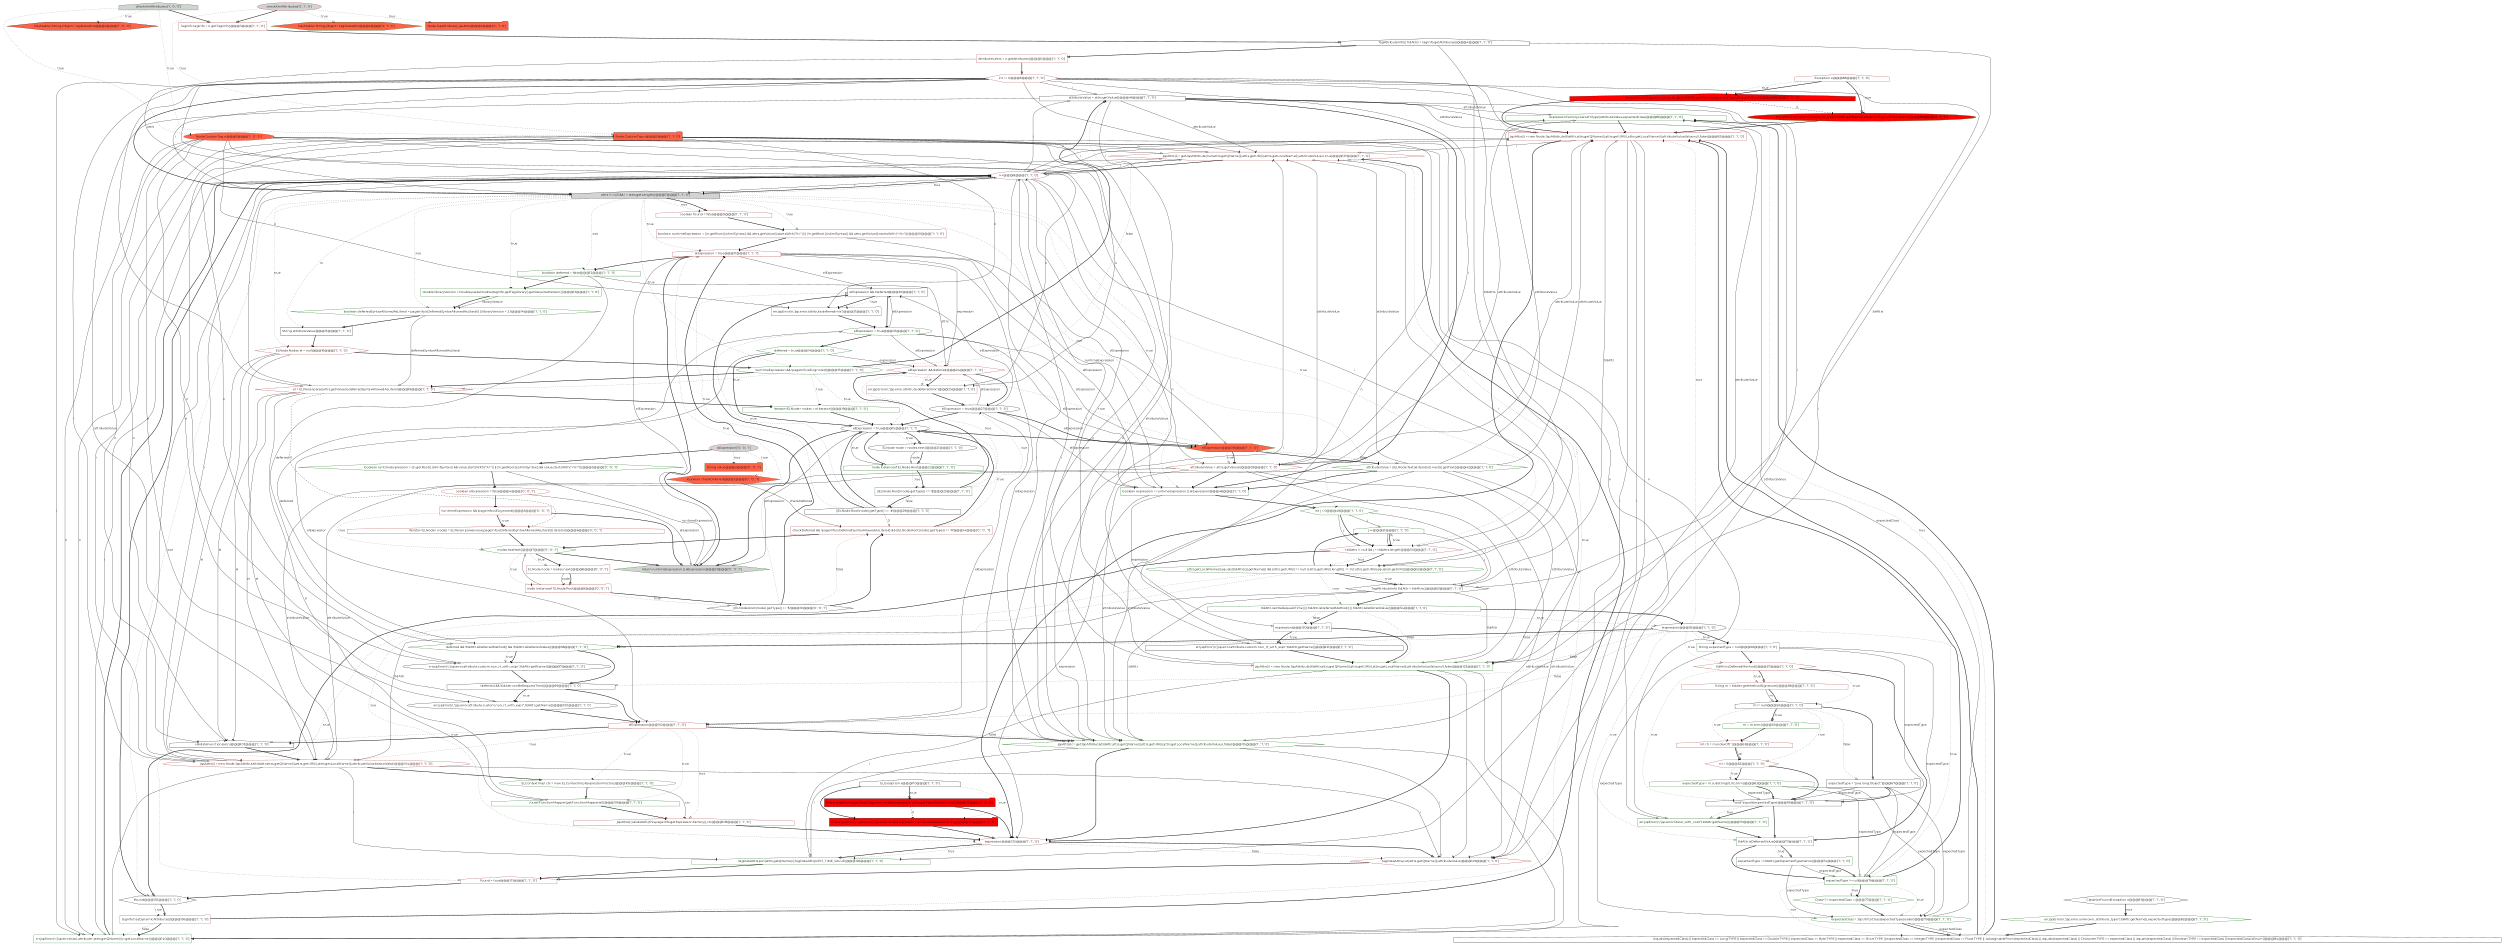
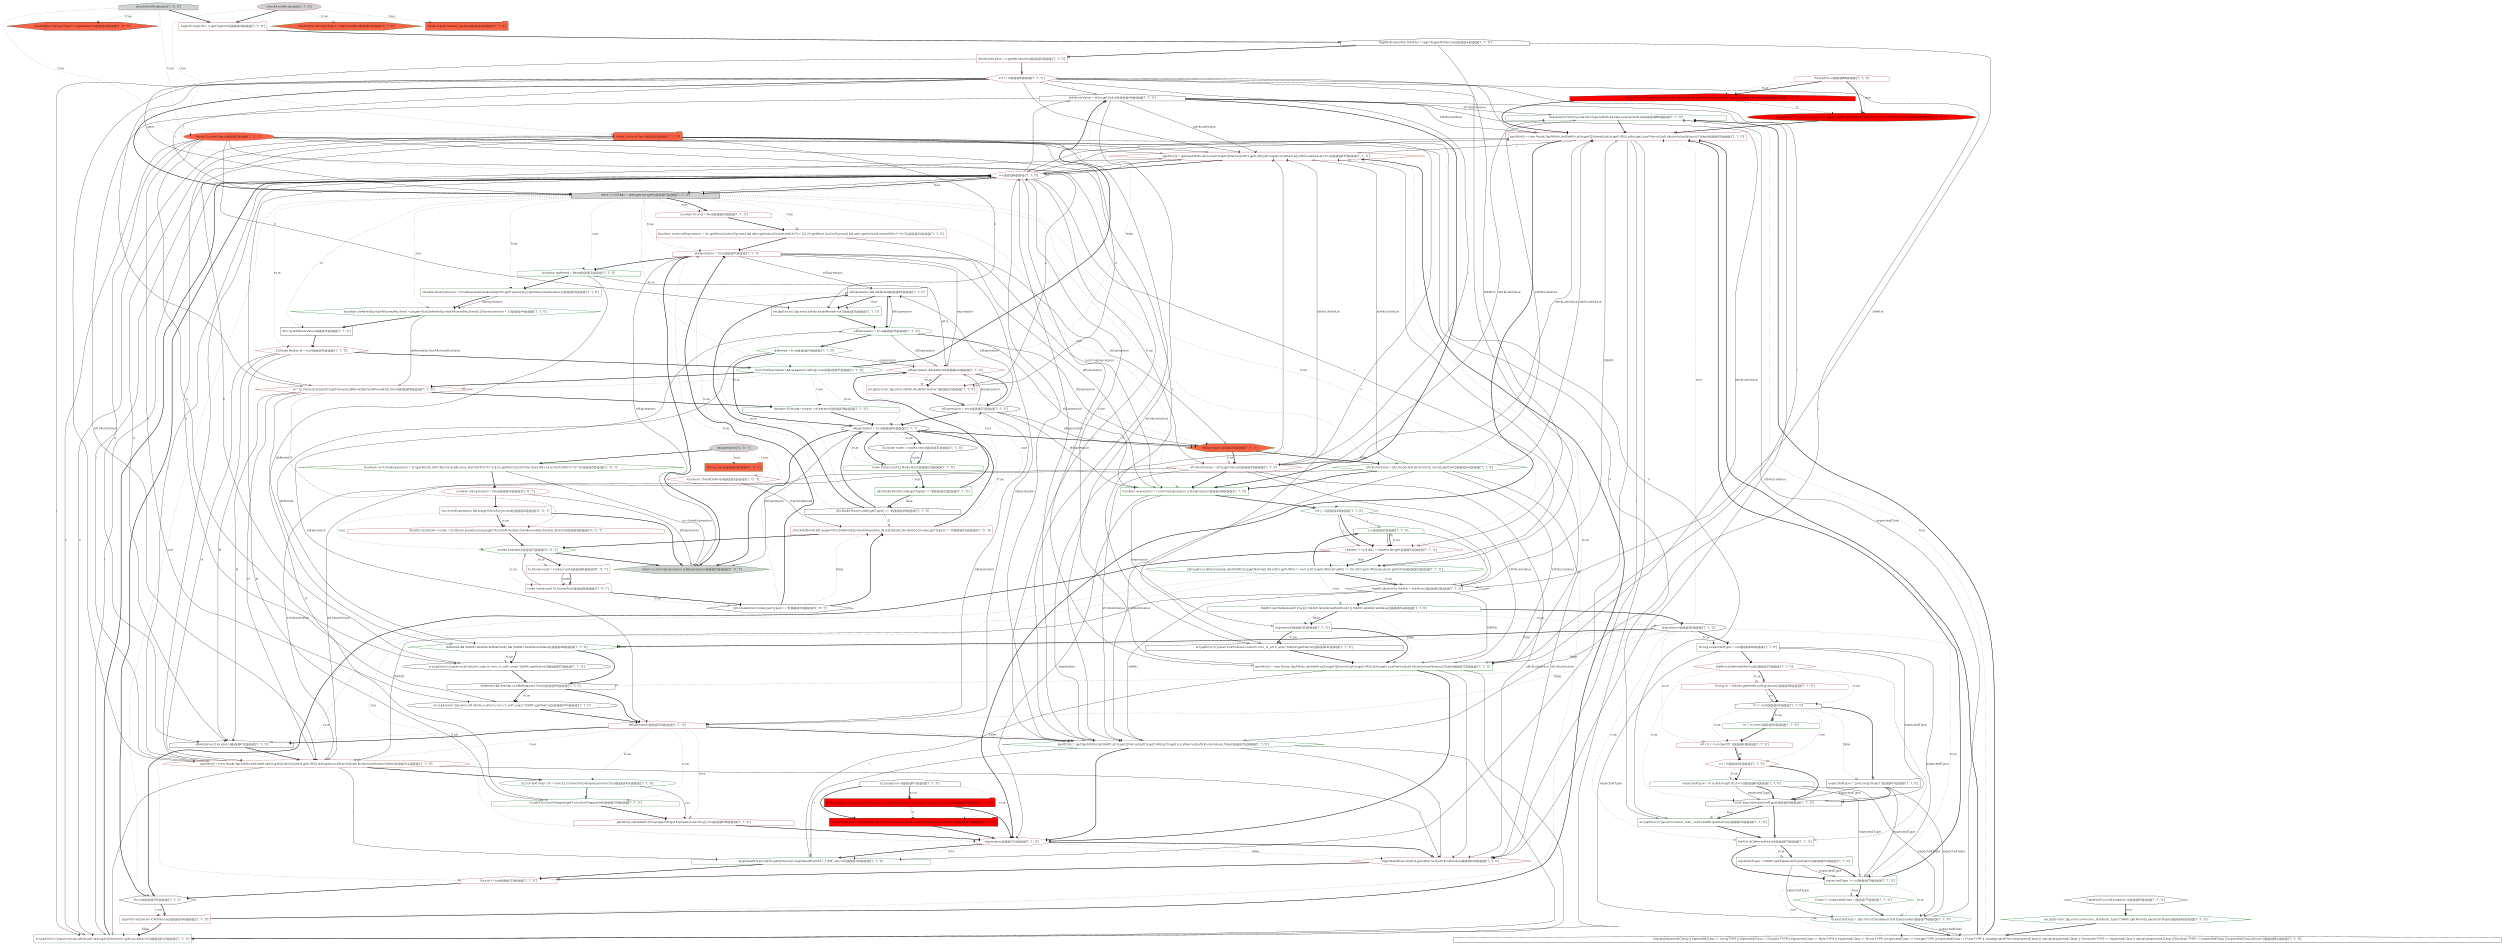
edge "int i = 0@@@6@@@['1', '1', '0']" -> "i++@@@8@@@['1', '1', '0']": style solid -> dotted
edge "elExpression = true@@@27@@@['1', '1', '0']" -> "elExpression@@@38@@@['1', '1', '0']": style bold -> solid
edge "elExpression = true@@@15@@@['1', '1', '1']" -> "node instanceof ELNode.Root@@@22@@@['1', '1', '0']": style solid -> dotted
node "boolean checkDeferred@@@2@@@['0', '0', '1']": fillcolor tomato -> white
edge "!expression@@@55@@@['1', '1', '0']" -> "tldAttr.isDeferredMethod()@@@57@@@['1', '1', '0']": now "!expression@@@55@@@['1', '1', '0']" -> "int rti = m.indexOf(' ')@@@61@@@['1', '1', '0']"
edge "tldAttr.isDeferredMethod()@@@57@@@['1', '1', '0']" -> "tldAttr.isDeferredValue()@@@73@@@['1', '1', '0']": style bold -> dashed
